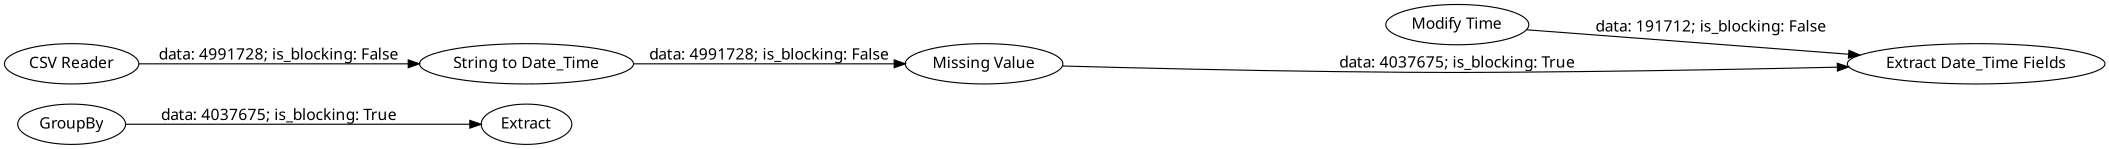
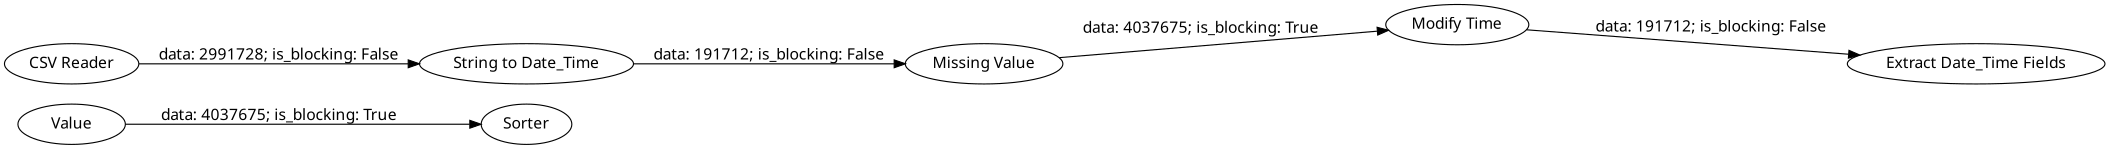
edge "CSV Reader" -> "String to Date_Time": label "data: 4991728; is_blocking: False" -> "data: 2991728; is_blocking: False"
edge "String to Date_Time" -> "Missing Value": label "data: 4991728; is_blocking: False" -> "data: 191712; is_blocking: False"
edge "Missing Value" -> "Extract Date_Time Fields": now "Missing Value" -> "Modify Time"
node "GroupBy": label "GroupBy" -> "Value"
node "Extract": label "Extract" -> "Sorter"
